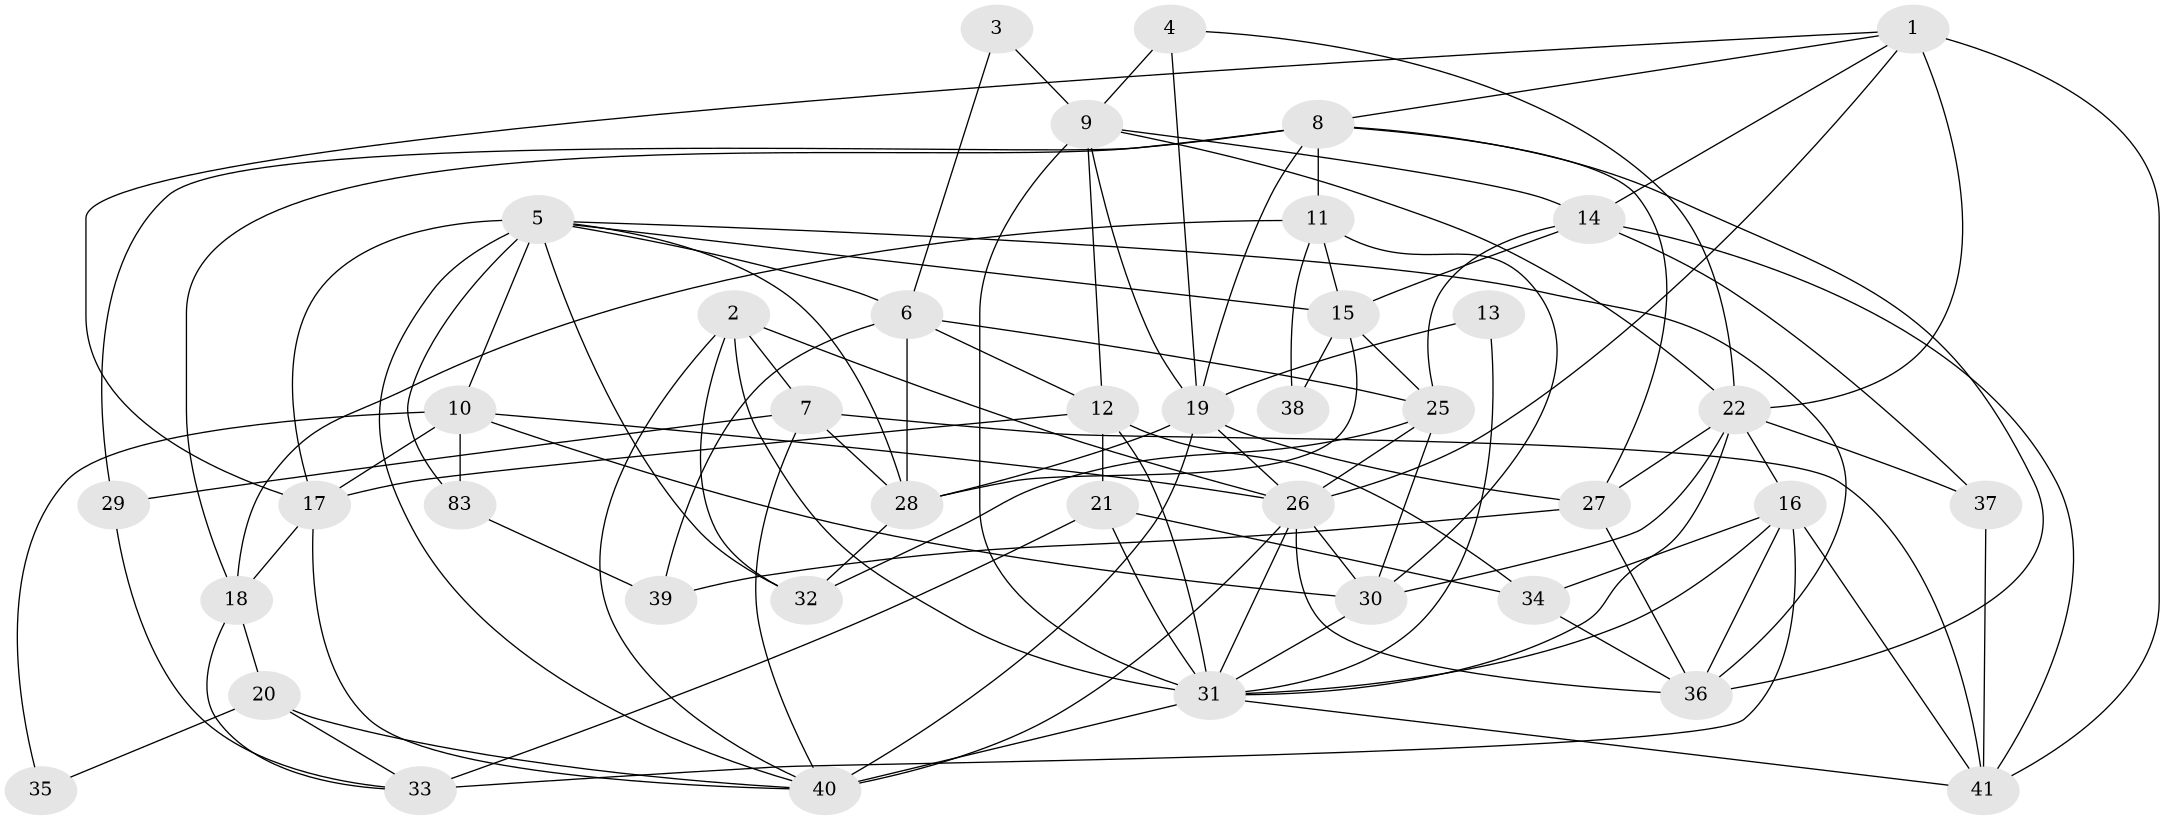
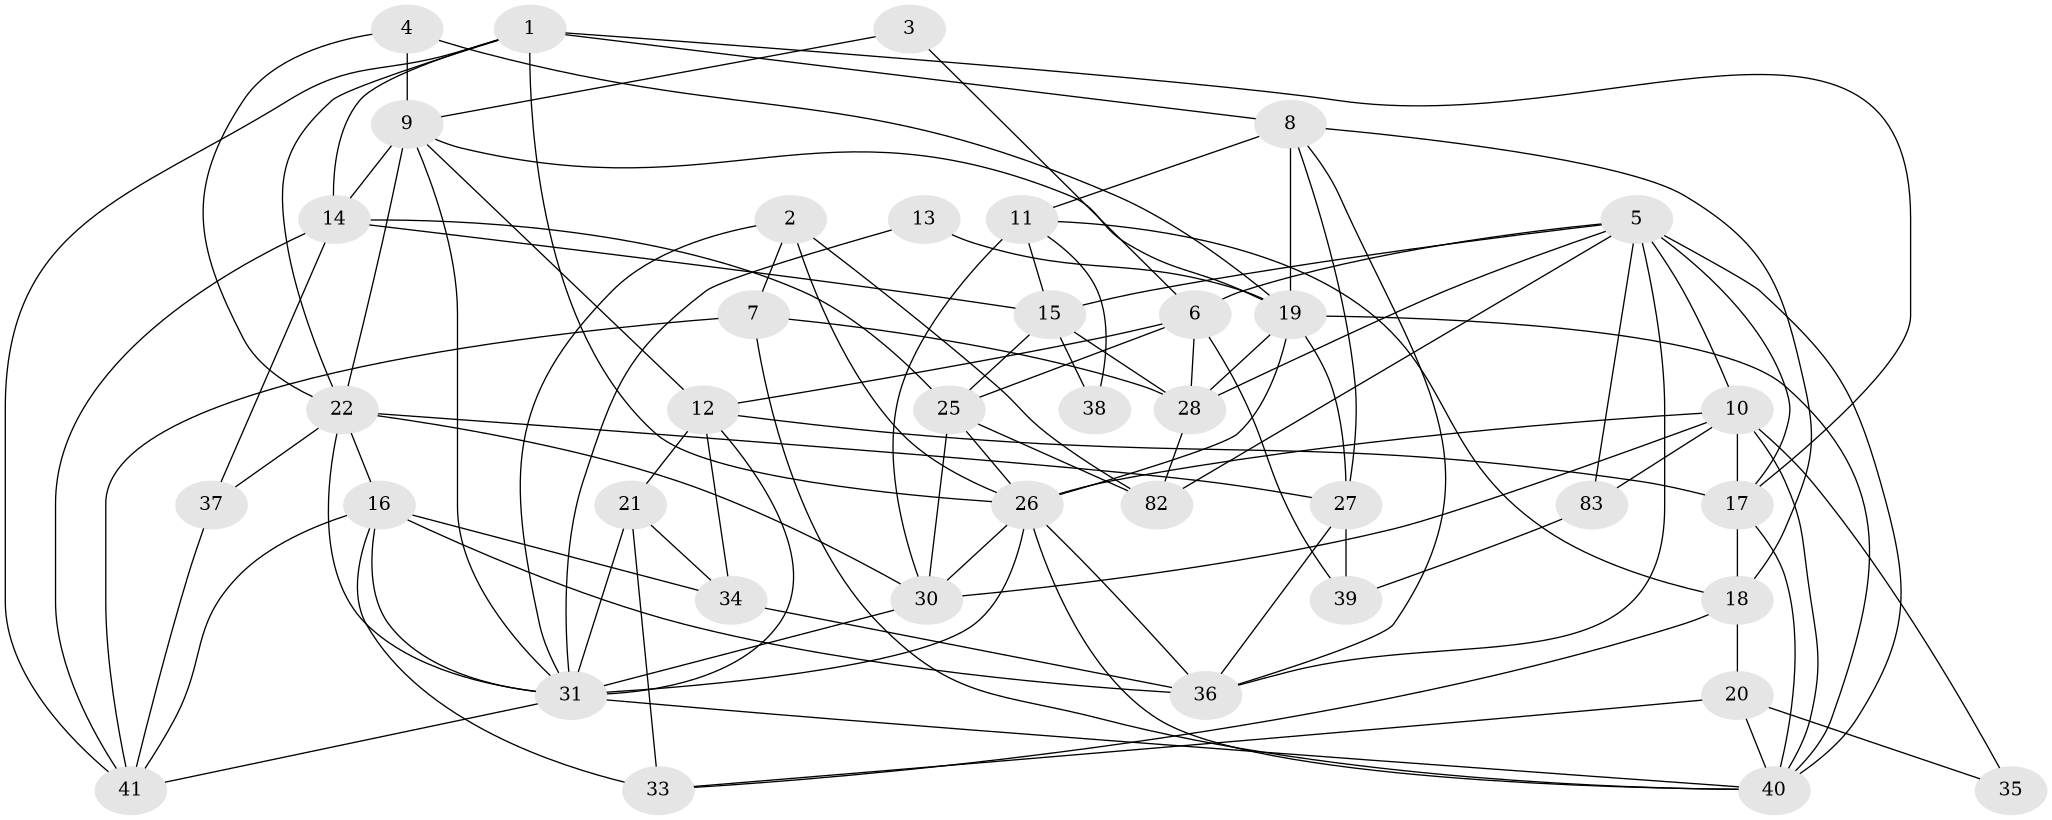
node "29": removed
edge "2" -- "40": now "10" -- "40"
node "32": label "32" -> "82"
